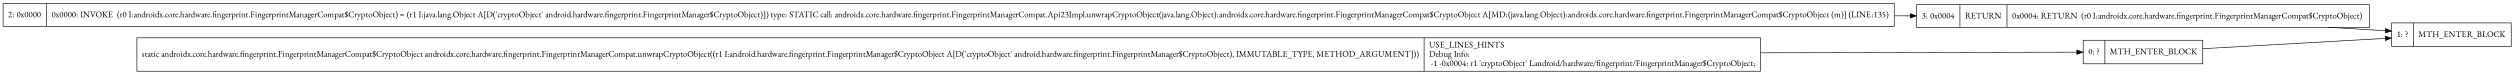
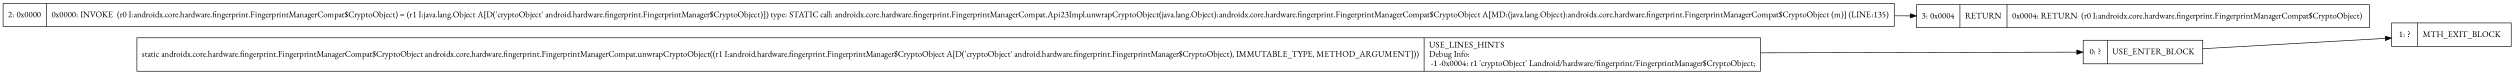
edge "3: 0x0004" -> "1: ?": removed
node "1: ?": text "MTH_ENTER_BLOCK" -> "MTH_EXIT_BLOCK"
node "0: ?": text "MTH_ENTER_BLOCK" -> "USE_ENTER_BLOCK"
